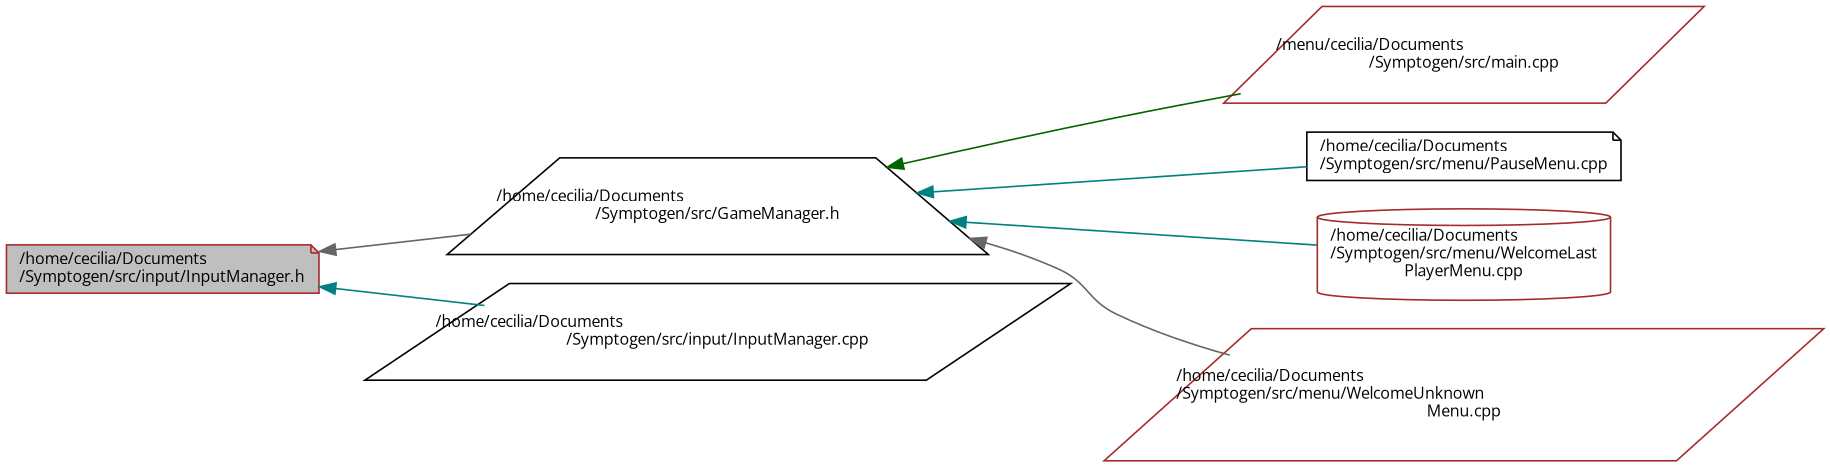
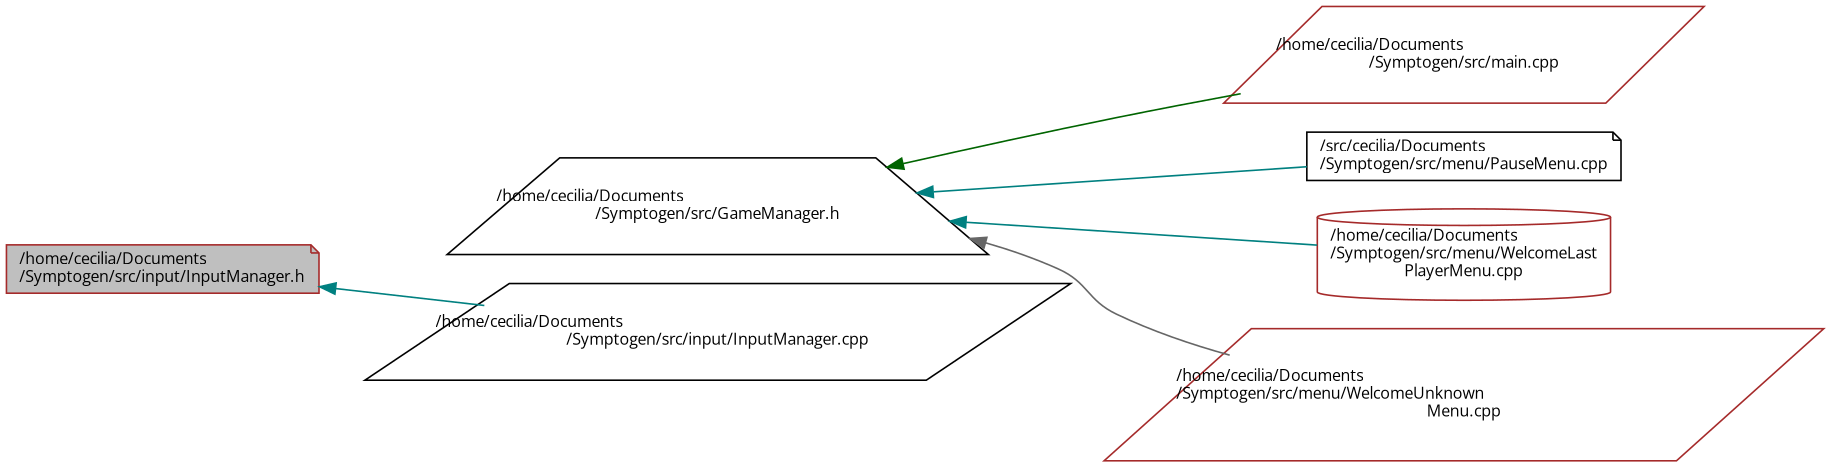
node "/menu/cecilia/Documents /Symptogen/src/main.cpp": label "/menu/cecilia/Documents /Symptogen/src/main.cpp" -> "/home/cecilia/Documents /Symptogen/src/main.cpp"
node "/home/cecilia/Documents /Symptogen/src/menu/PauseMenu.cpp": label "/home/cecilia/Documents /Symptogen/src/menu/PauseMenu.cpp" -> "/src/cecilia/Documents /Symptogen/src/menu/PauseMenu.cpp"
edge "/home/cecilia/Documents /Symptogen/src/GameManager.h" -> "/home/cecilia/Documents /Symptogen/src/input/InputManager.h": removed
